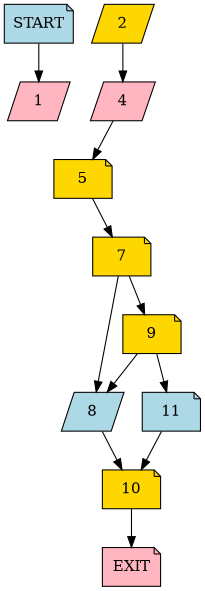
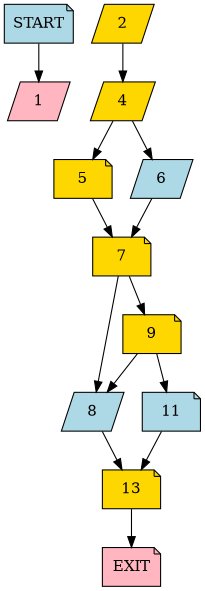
node "4": fillcolor lightpink -> gold
node "6": added
node "10": label "10" -> "13"
